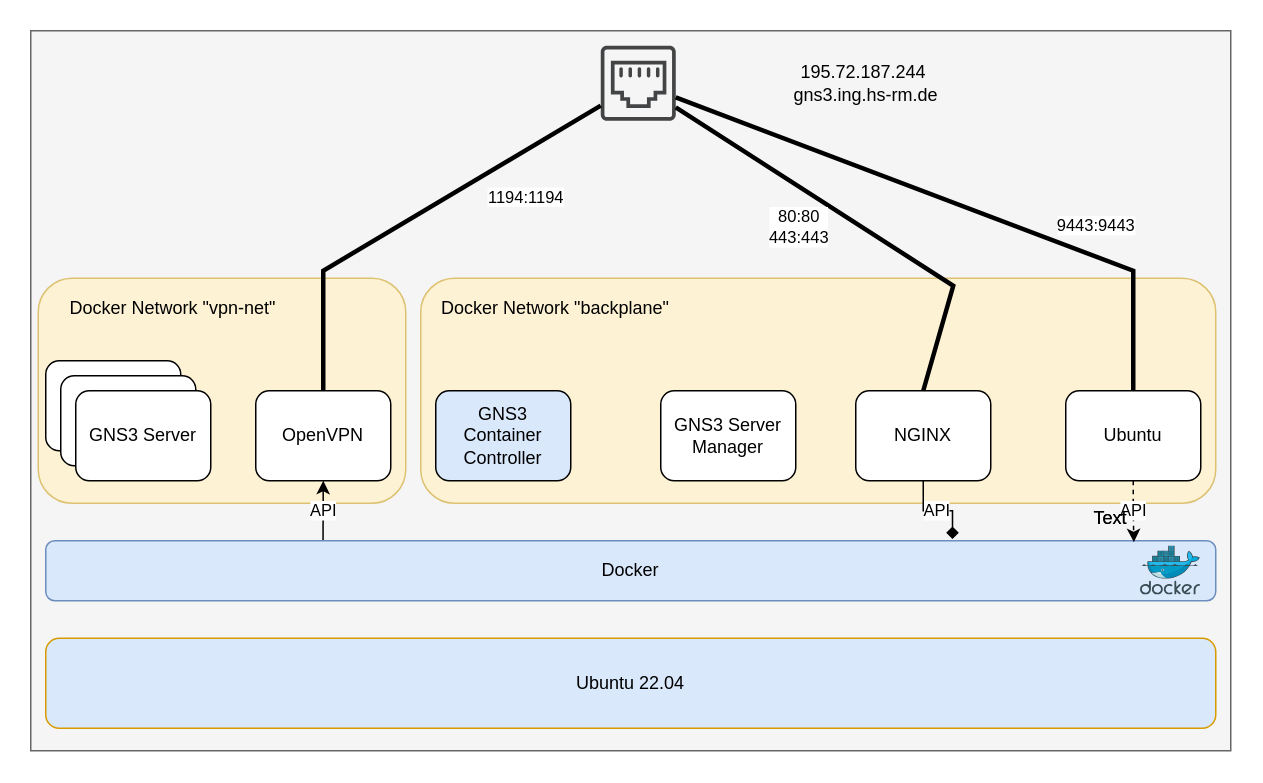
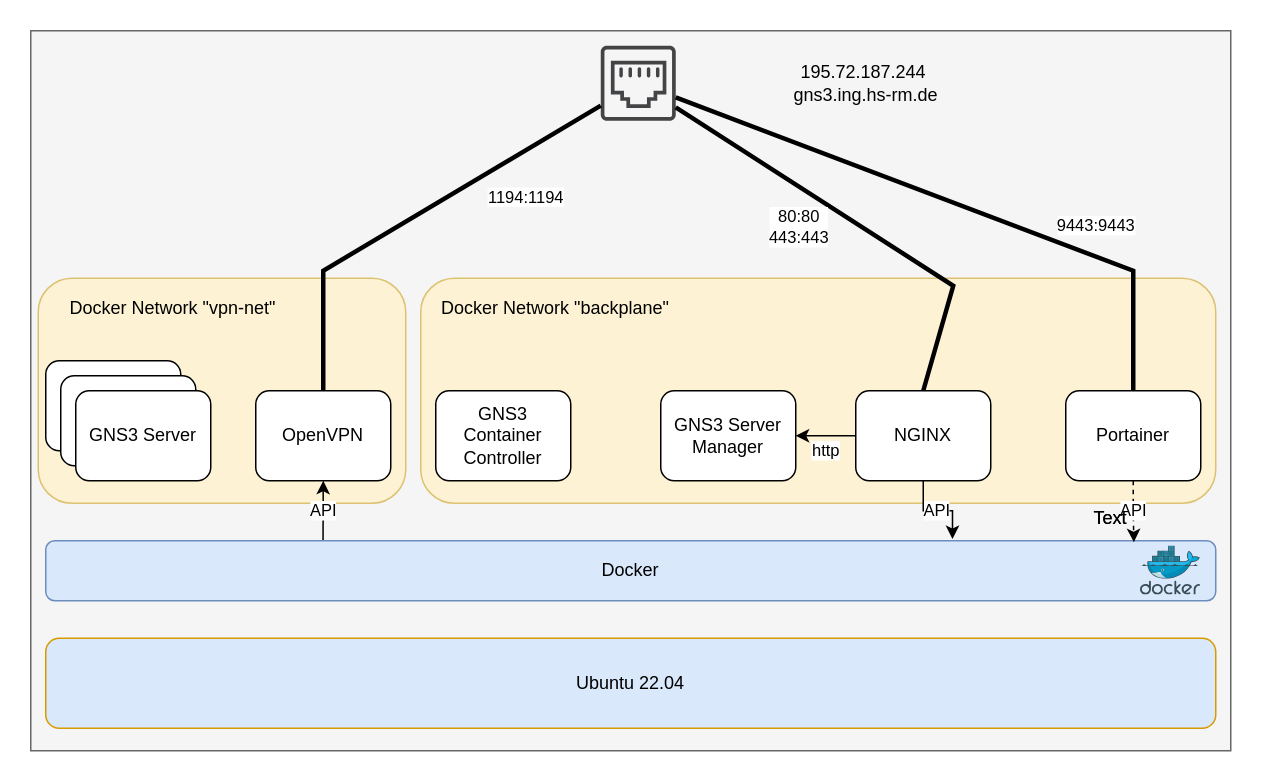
node "GNS3 Container Controller": fillcolor #dae8fc -> #ffffff
edge "NGINX" -> "GNS3 Server Manager": added, label "http"
node "Ubuntu": label "Ubuntu" -> "Portainer"
edge "NGINX" -> "Docker": arrowhead diamond -> classic
